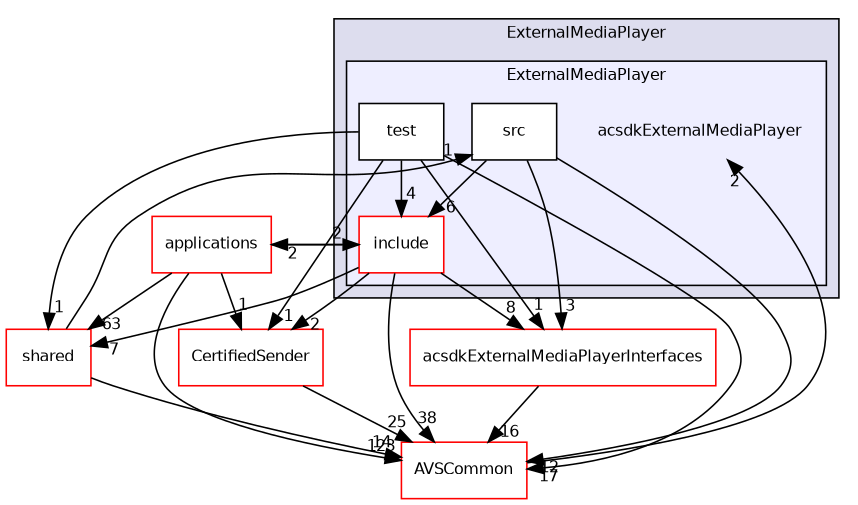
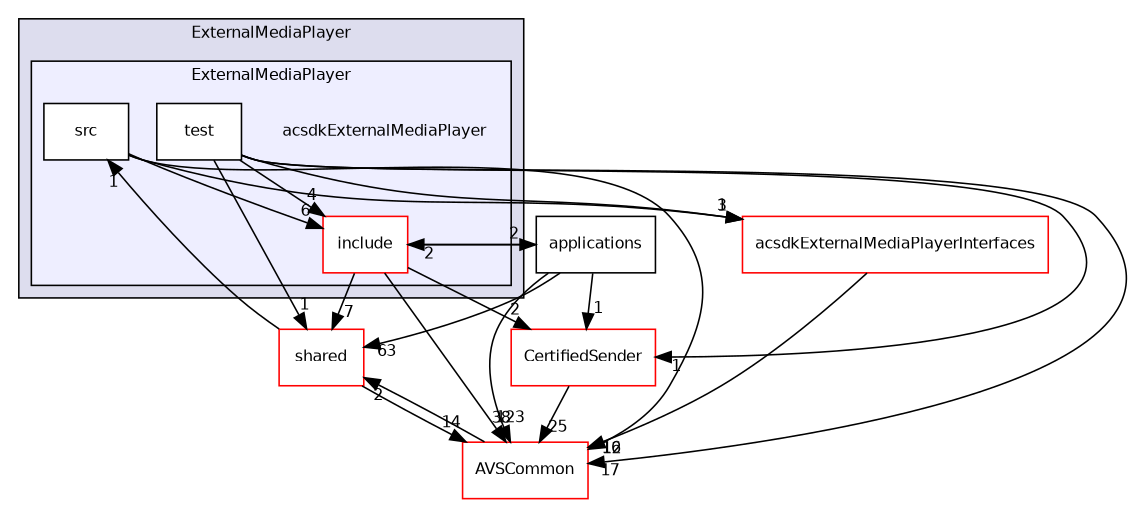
node "applications": color red -> black
edge "include" -> "acsdkExternalMediaPlayerInterfaces": removed
edge "AVSCommon" -> "acsdkExternalMediaPlayer": now "AVSCommon" -> "shared"
